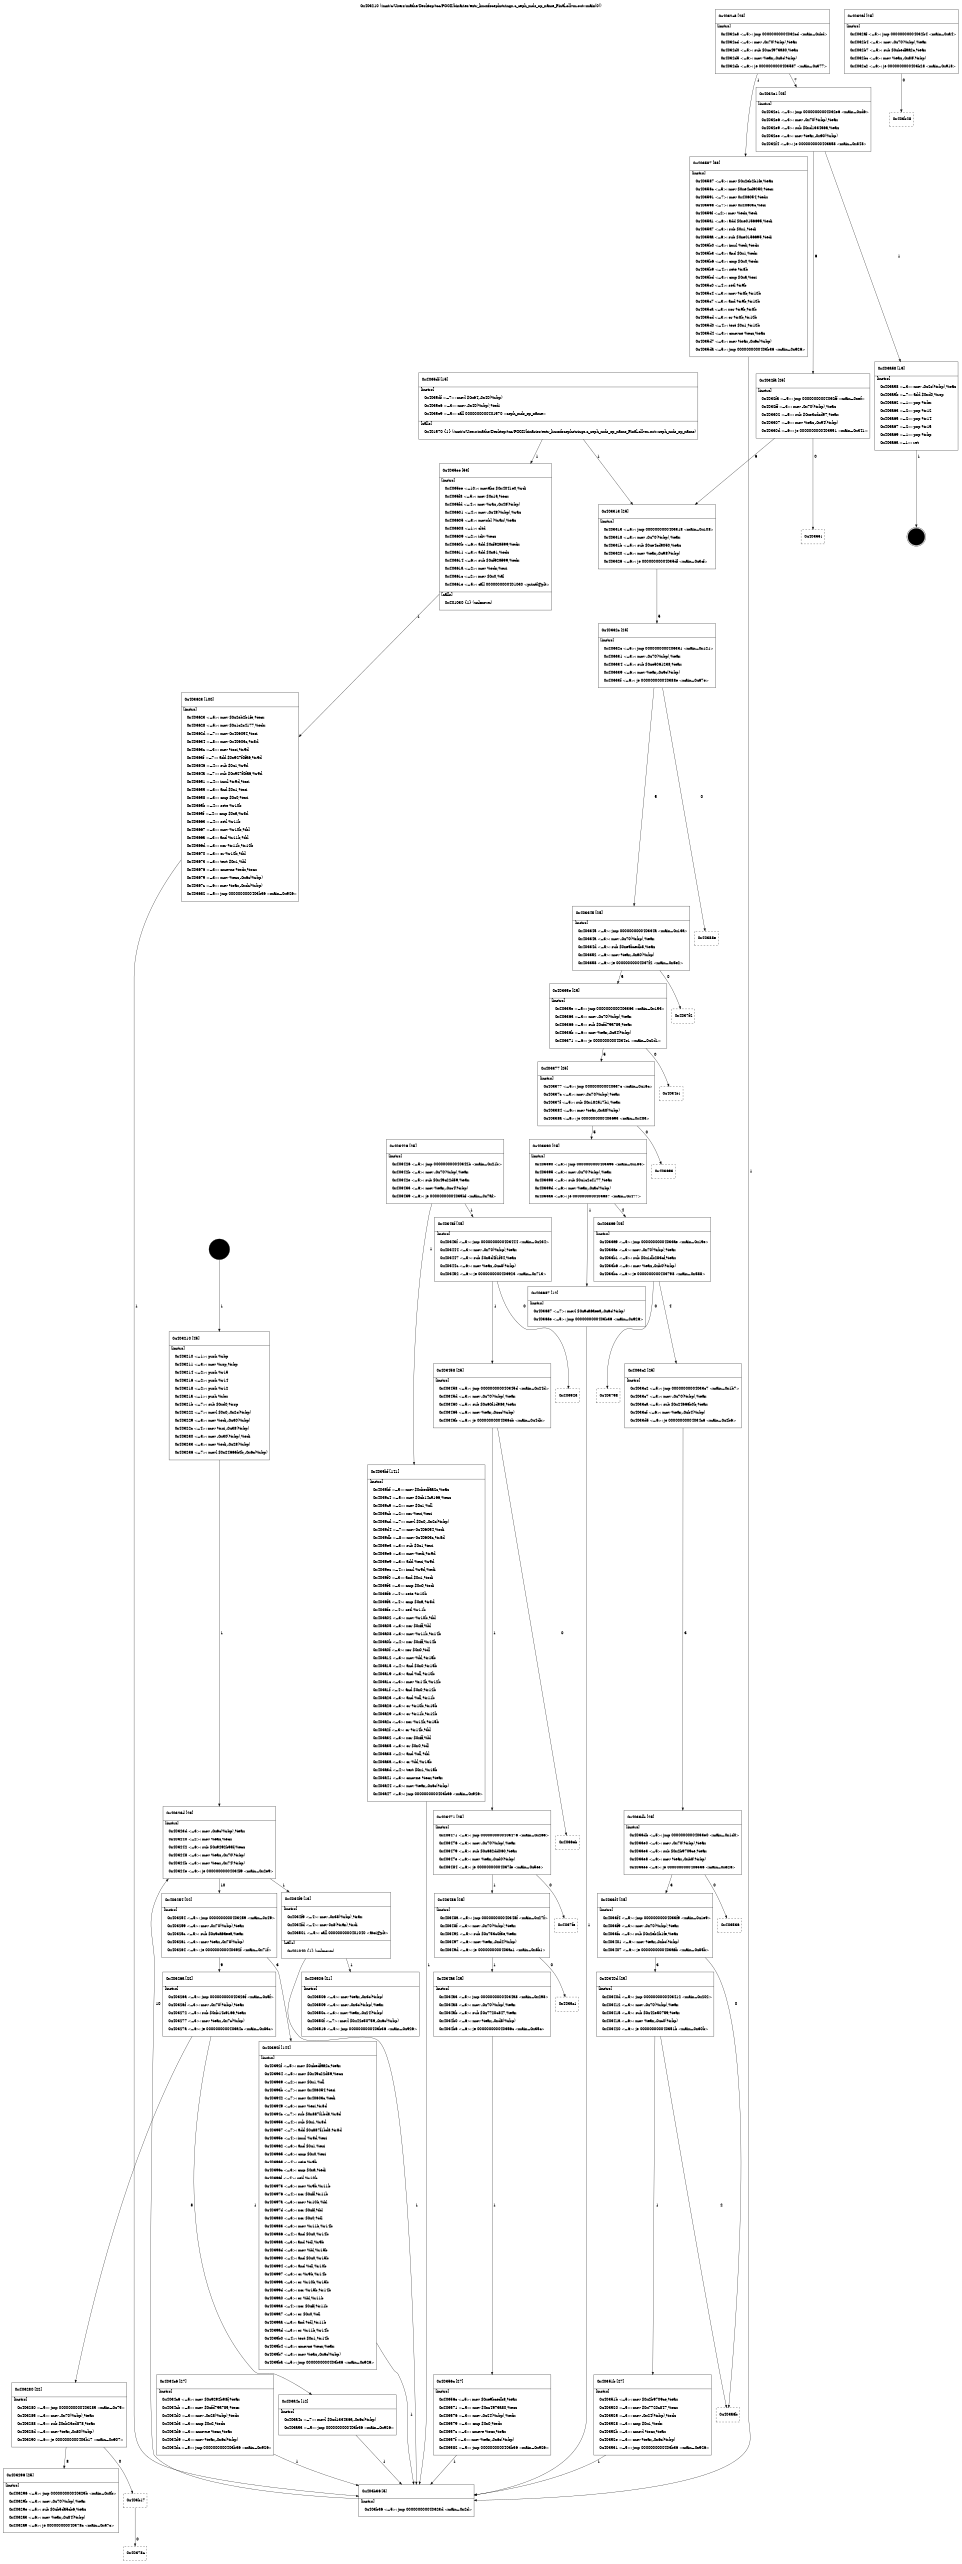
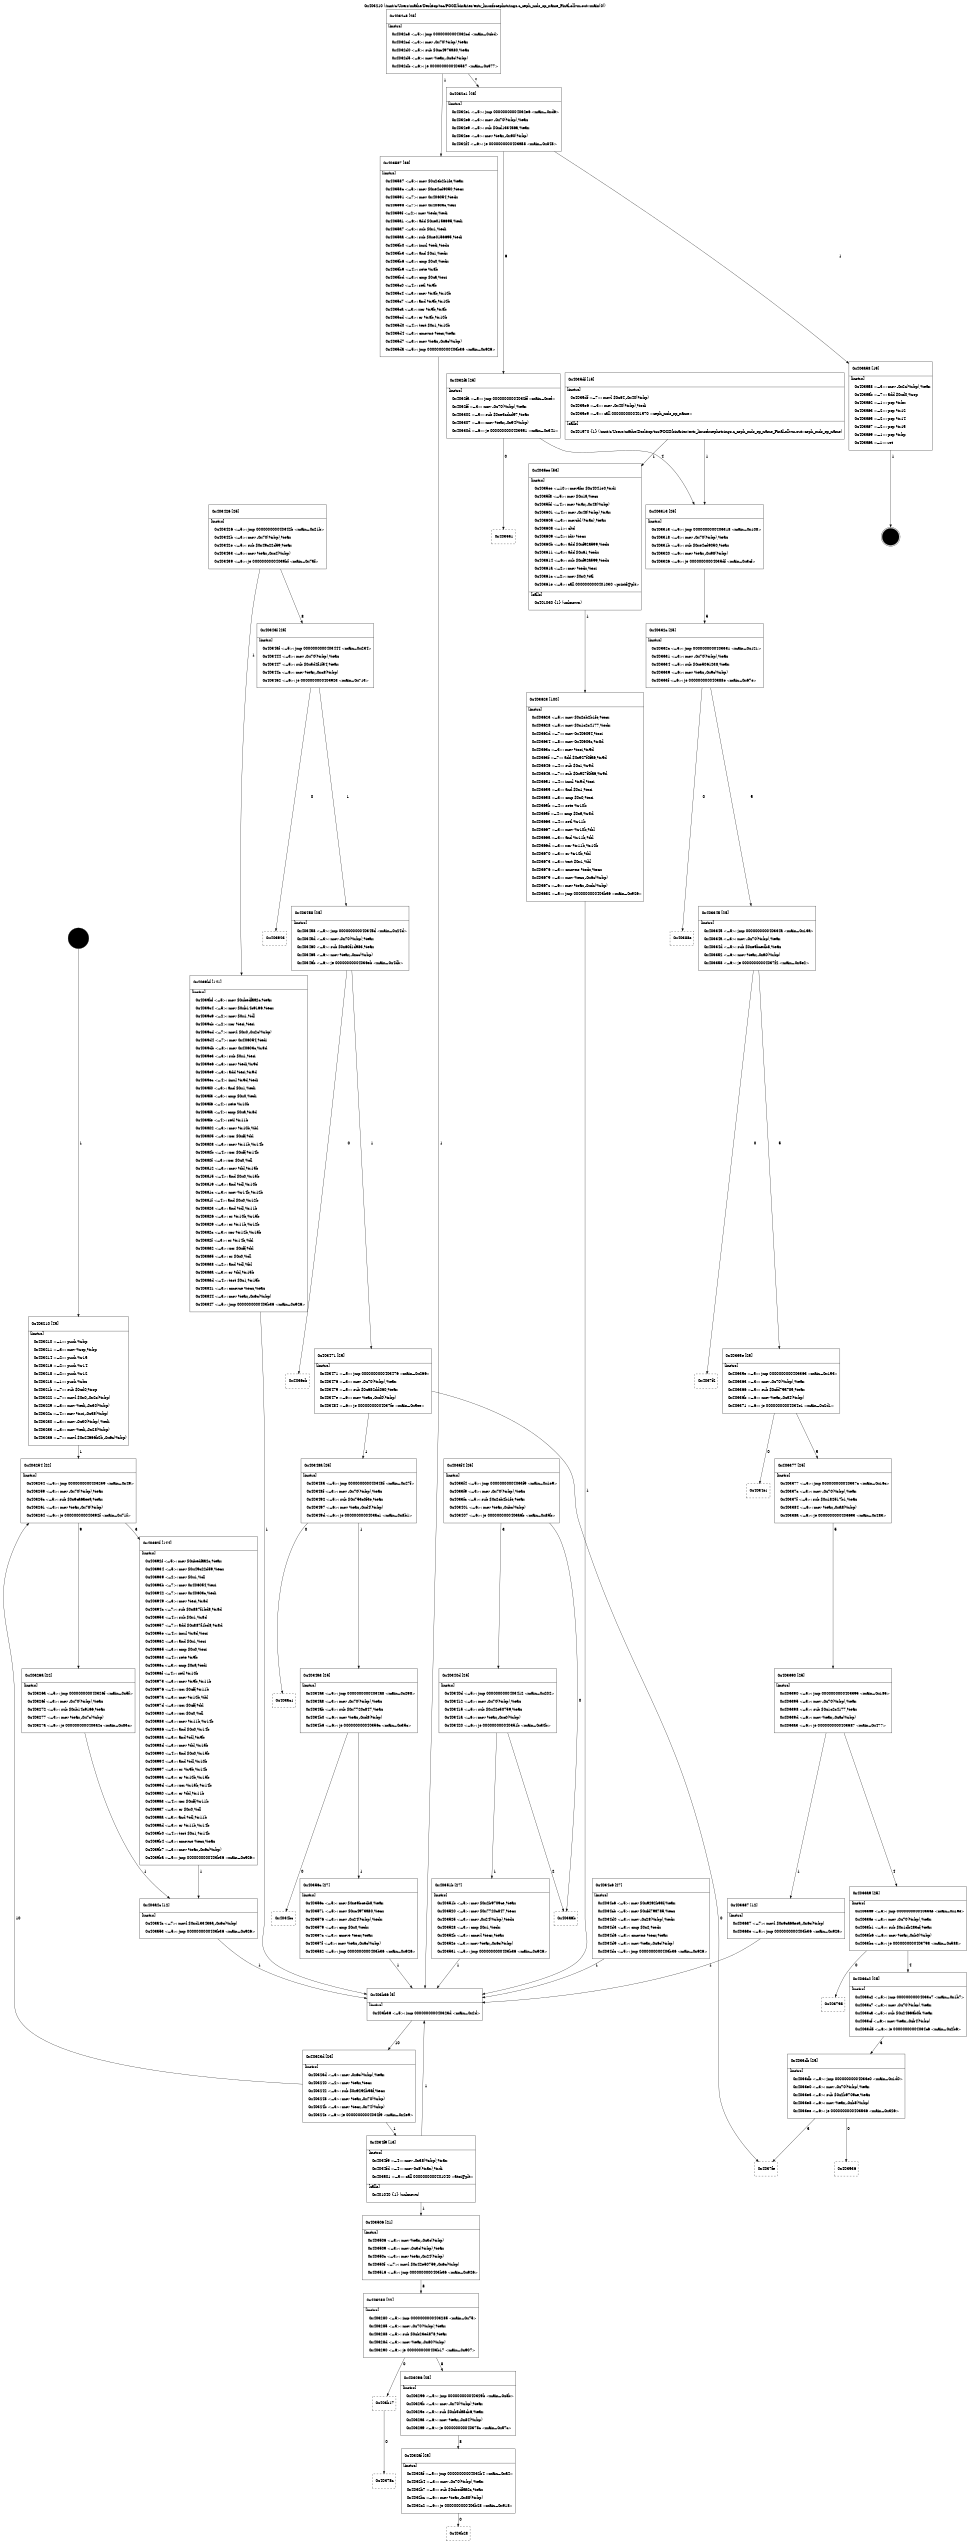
edge "0x4032fa [25]" -> "0x403313 [25]": label " 6" -> " 4"
node "0x403693": removed
edge "0x403426 [25]" -> "0x40343f [25]": label " 1" -> " 8"
edge "0x403210 [45]" -> "0x40323d [23]": now "0x403210 [45]" -> "0x403254 [22]"
edge "0x4033db [25]" -> "0x4033f4 [25]": now "0x4033db [25]" -> "0x4037fe"
node "0x4034bc": added
edge "0x40326a [22]" -> "0x403280 [22]": now "0x403506 [21]" -> "0x403280 [22]"
edge "0x40392f [144]" -> "0x403b36 [5]": now "0x40392f [144]" -> "0x403a4c [12]"
edge "0x403296 [25]" -> "0x4032af [25]": added, label "8"
